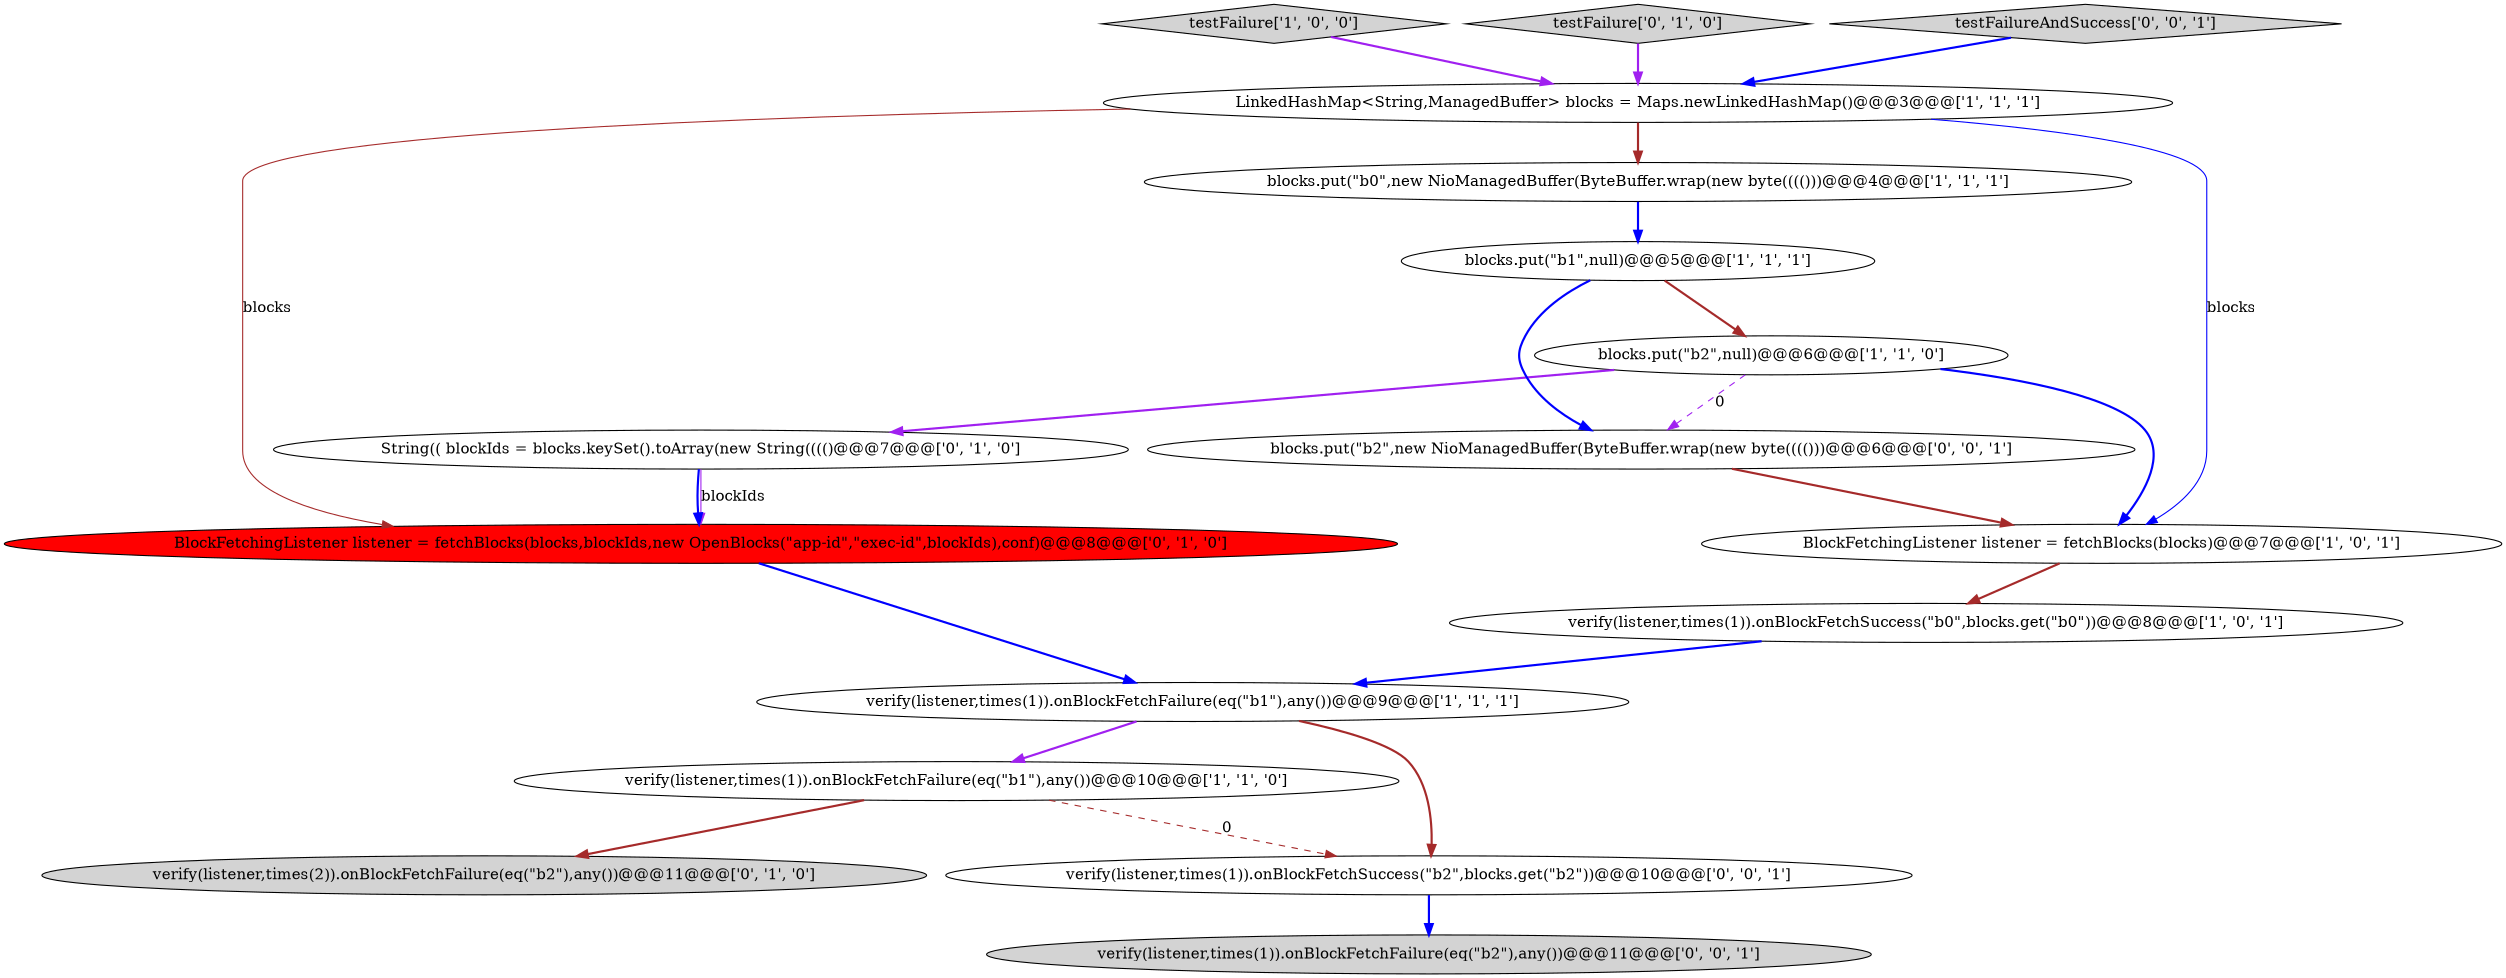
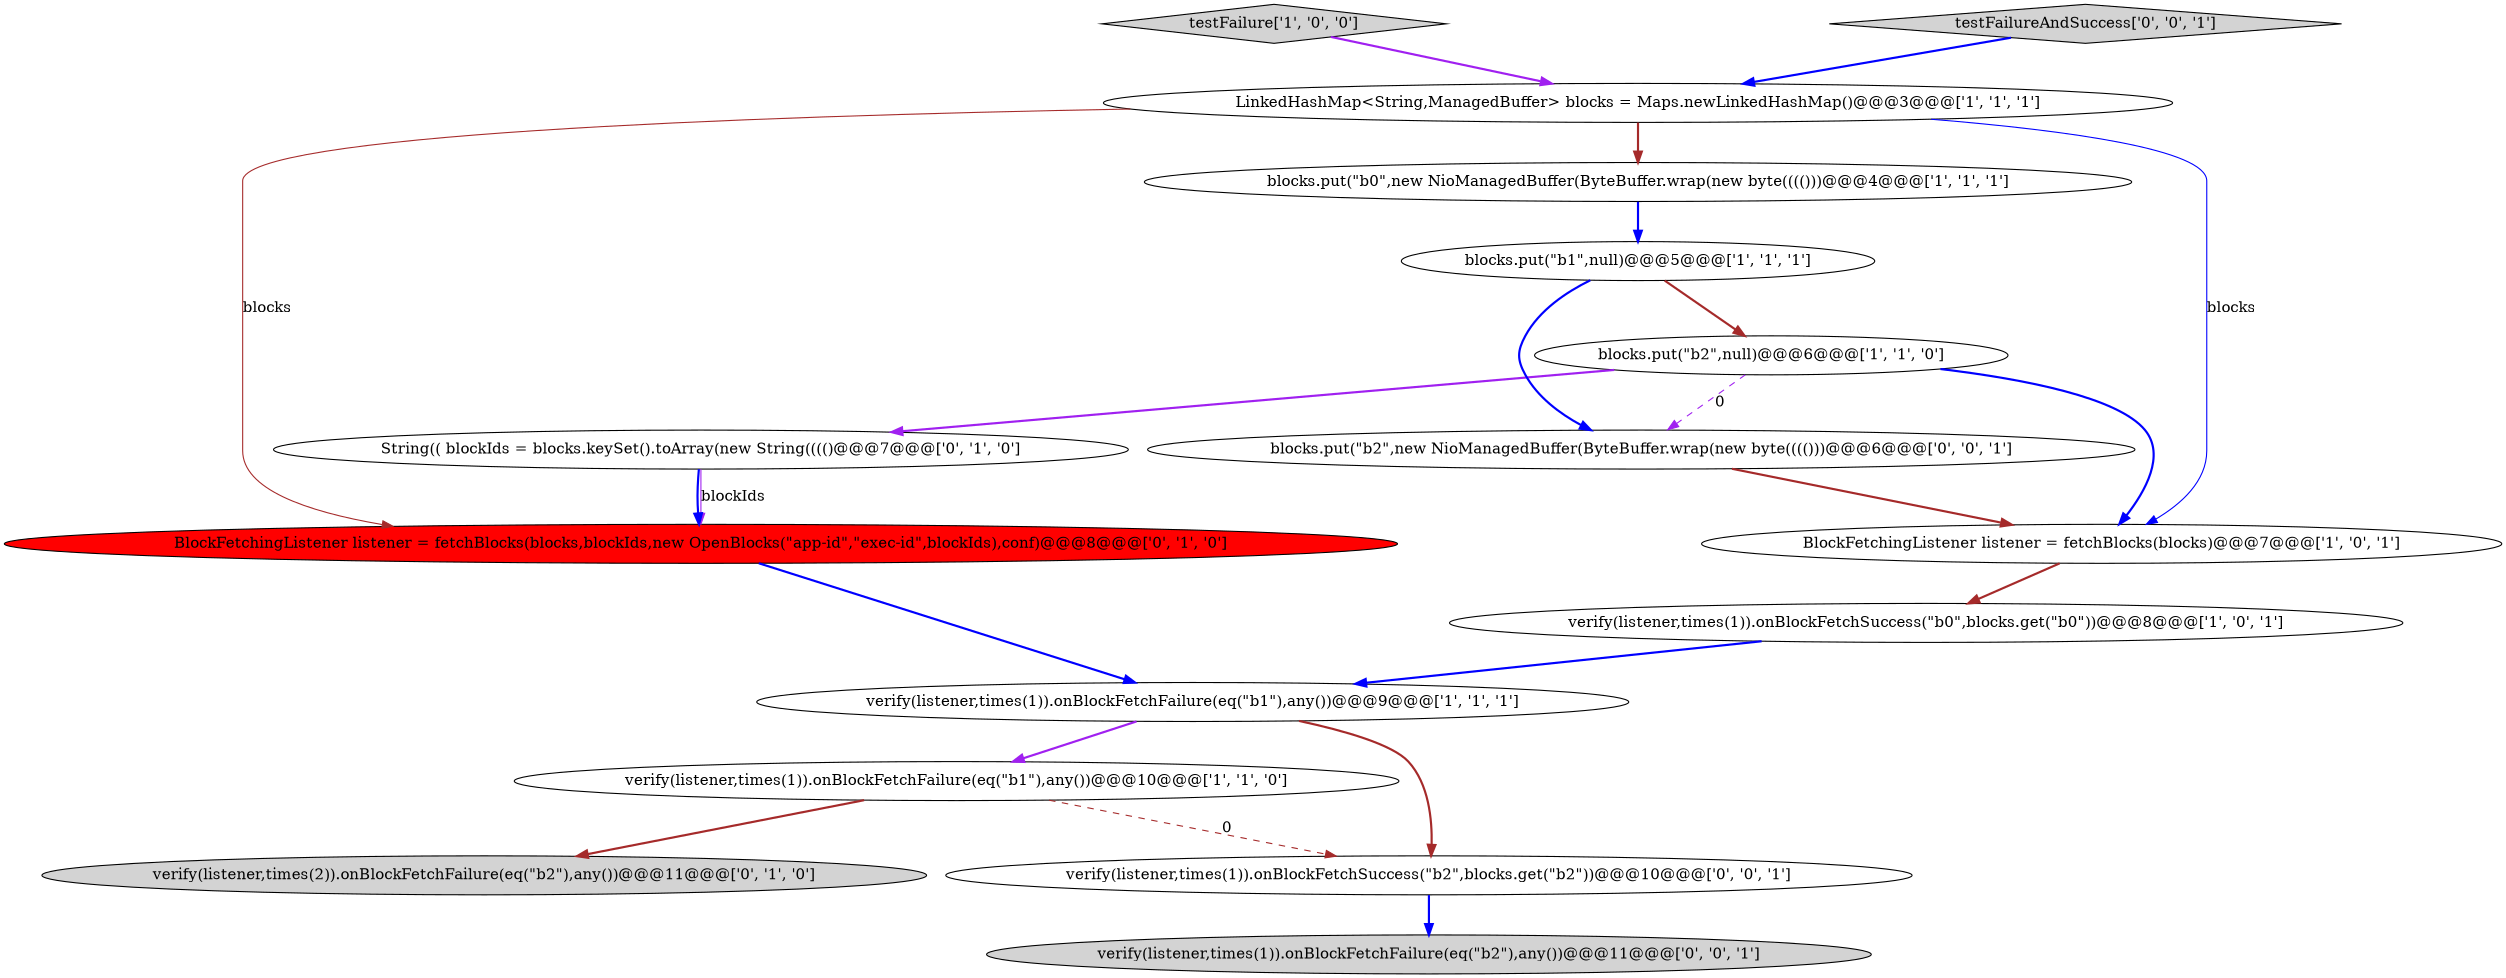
node "testFailure['0', '1', '0']": removed
